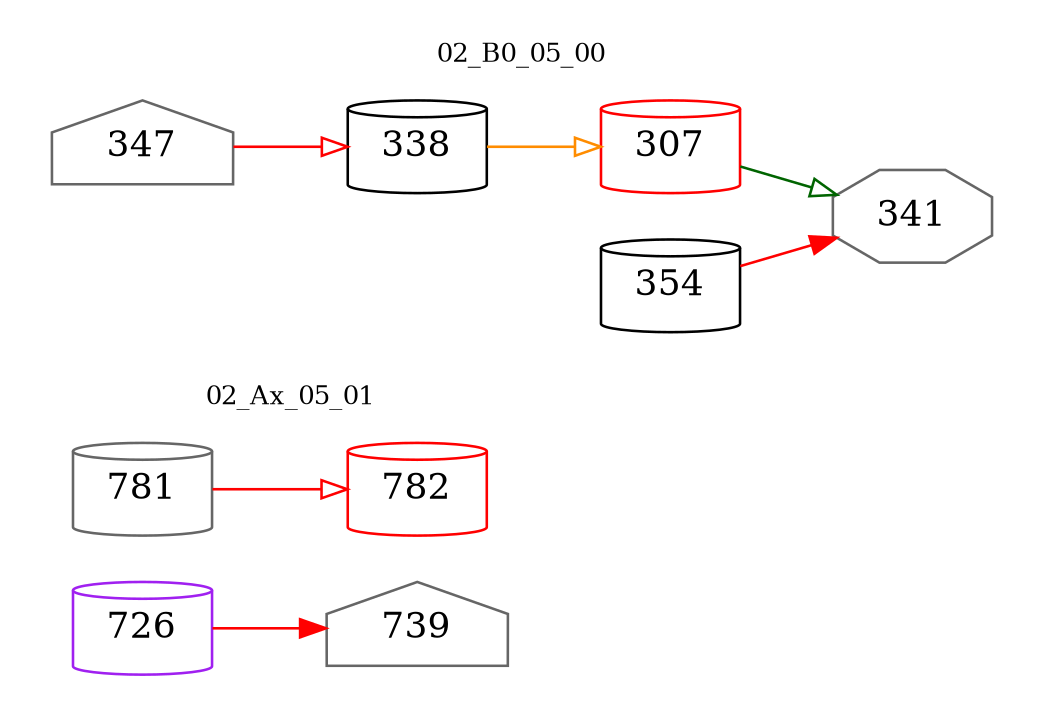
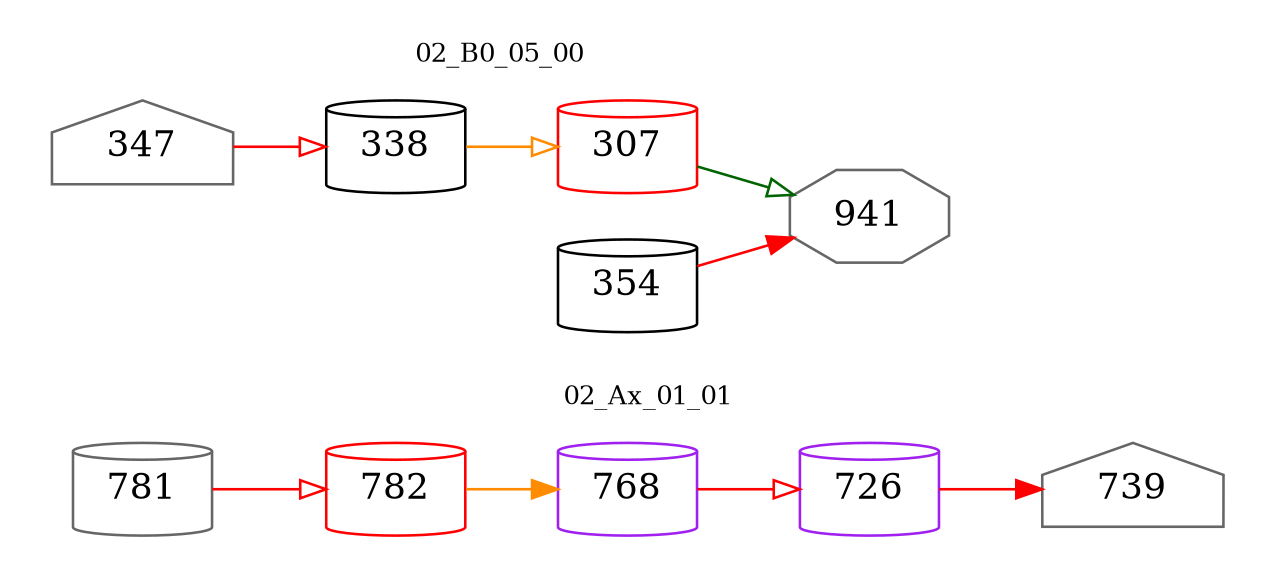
node "341": label "341" -> "941"
cluster "02_Ax_05_01": label "02_Ax_05_01" -> "02_Ax_01_01"
node "768": added
